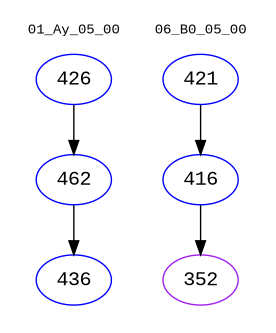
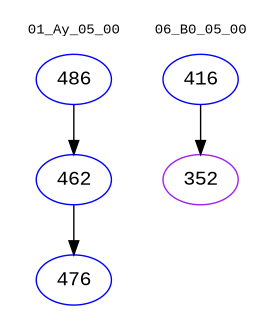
node "426": label "426" -> "486"
node "421": removed
node "436": label "436" -> "476"
